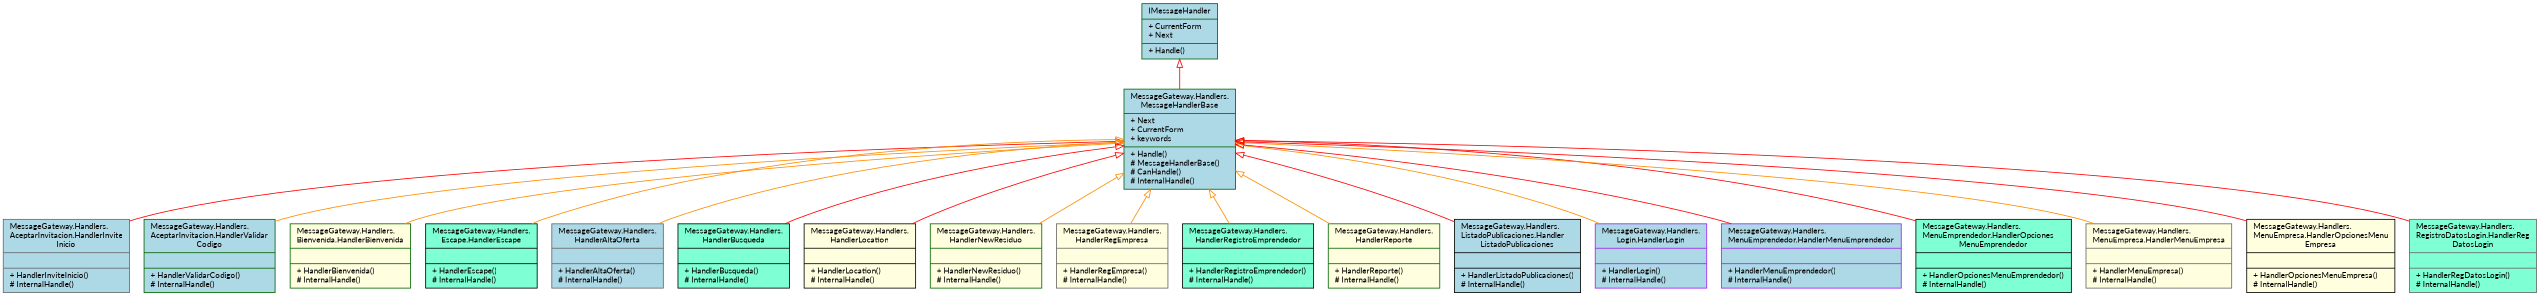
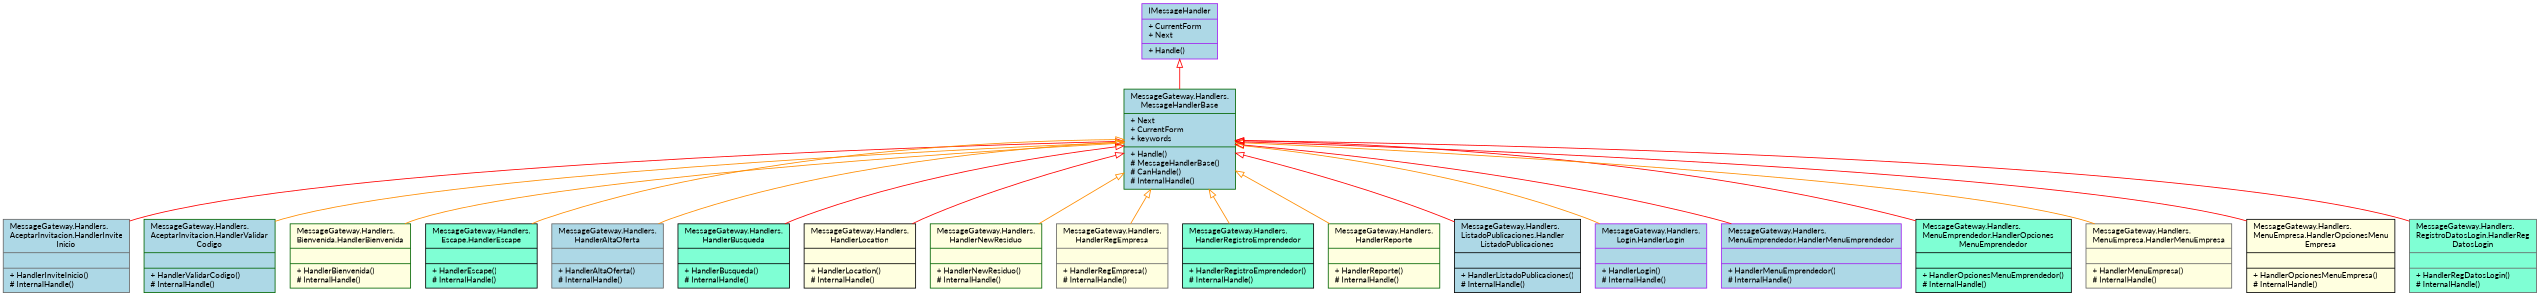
node "IMessageHandler": color darkgreen -> purple
